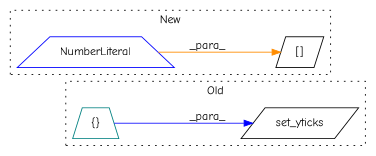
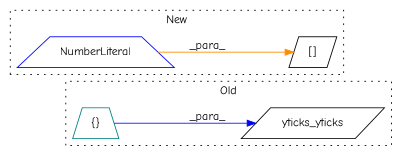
node "set_yticks": label "set_yticks" -> "yticks_yticks"
